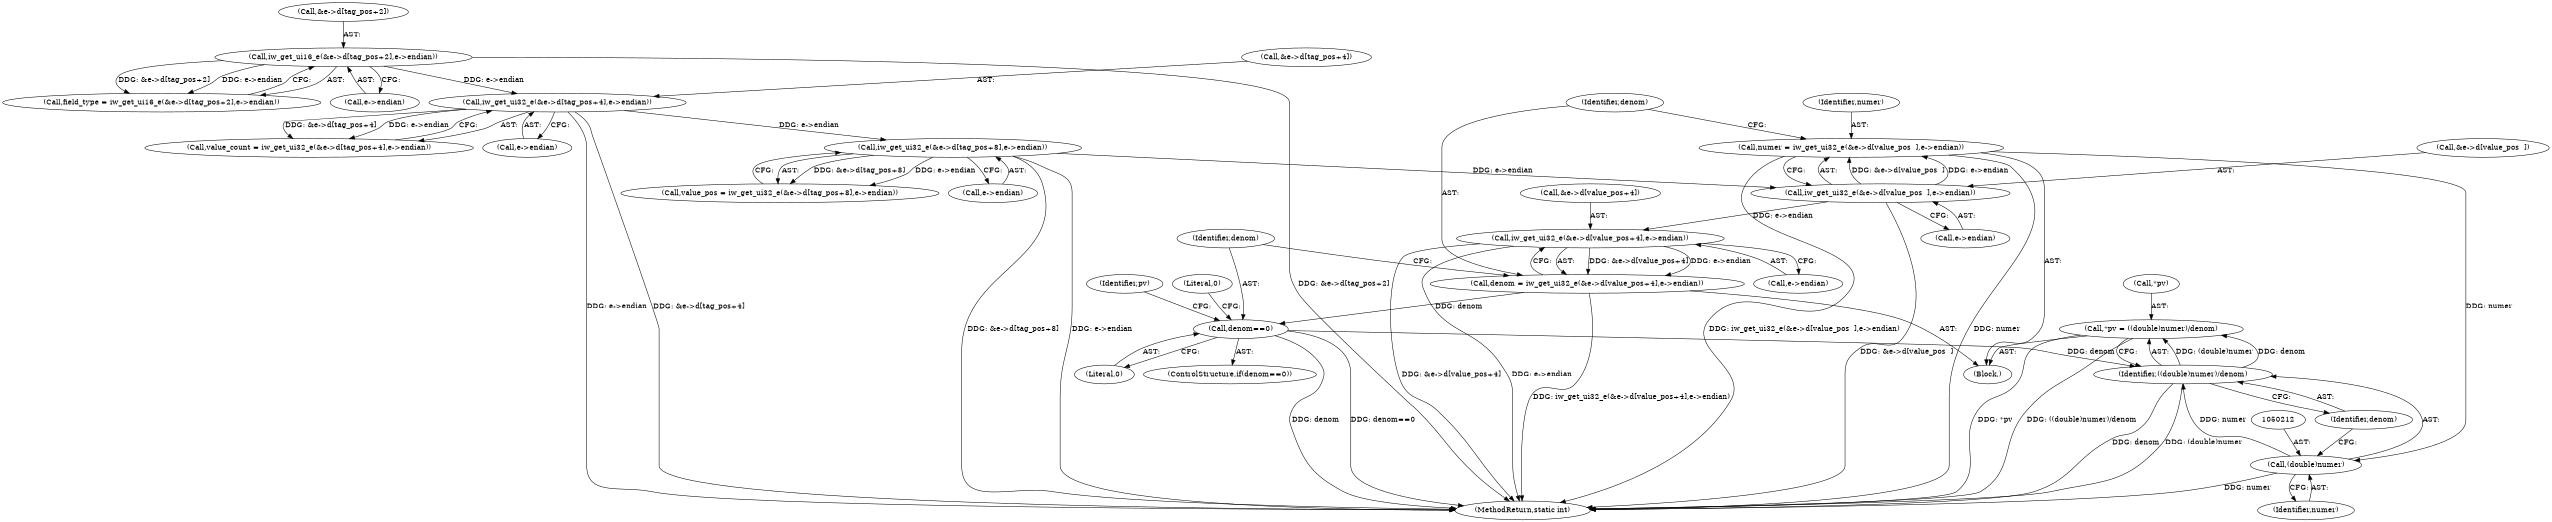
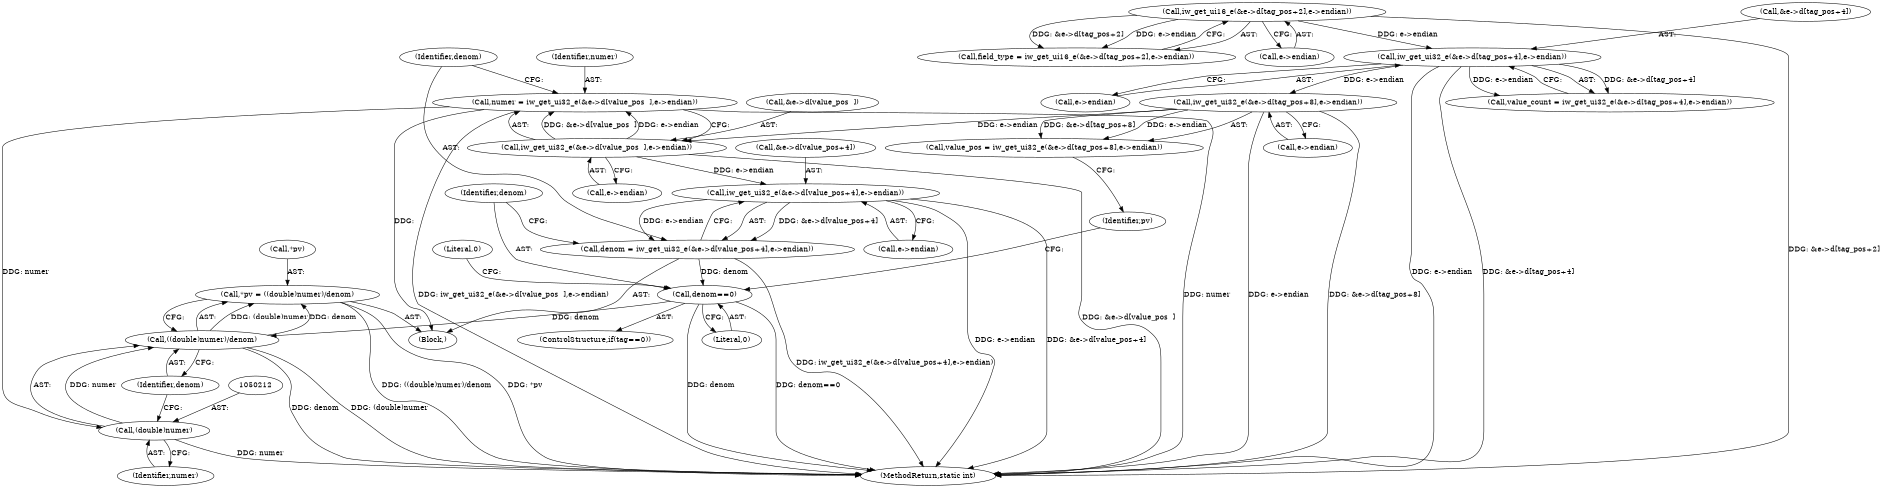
node "(Call,&e->d[tag_pos+2])": removed
edge "(Call,value_pos = iw_get_ui32_e(&e->d[tag_pos+8],e->endian))" -> "(Call,iw_get_ui32_e(&e->d[tag_pos+8],e->endian))": now "(Call,value_pos = iw_get_ui32_e(&e->d[tag_pos+8],e->endian))" -> "(Identifier,pv)"
edge "(Call,numer = iw_get_ui32_e(&e->d[value_pos  ],e->endian))" -> "(Block,)": label "AST: " -> "DDG: "
node "(ControlStructure,if(denom==0))": label "(ControlStructure,if(denom==0))" -> "(ControlStructure,if(tag==0))"
node "(Identifier,((double)numer)/denom)": label "(Identifier,((double)numer)/denom)" -> "(Call,((double)numer)/denom)"
